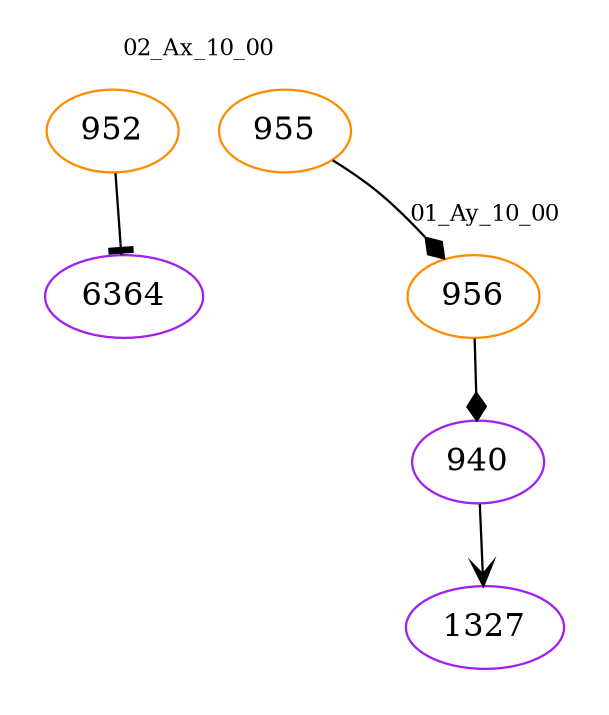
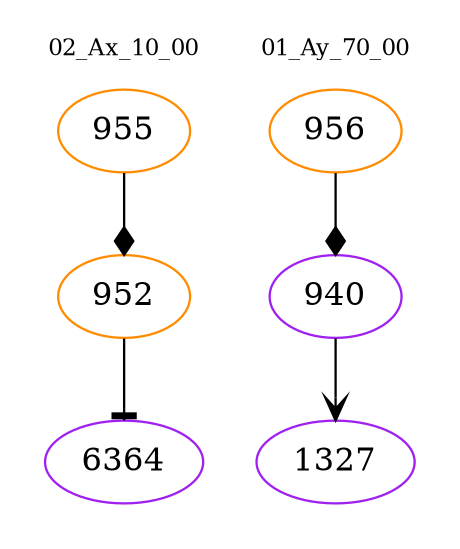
cluster "01_Ay_10_00": label "01_Ay_10_00" -> "01_Ay_70_00"
edge "955" -> "956": now "955" -> "952"
